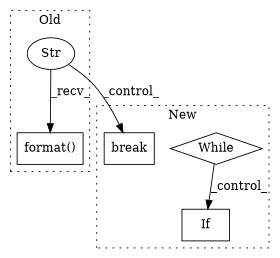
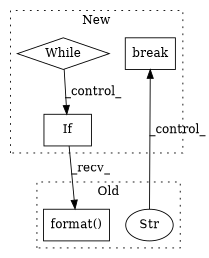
edge "Str" -> "format()": now "If" -> "format()"
